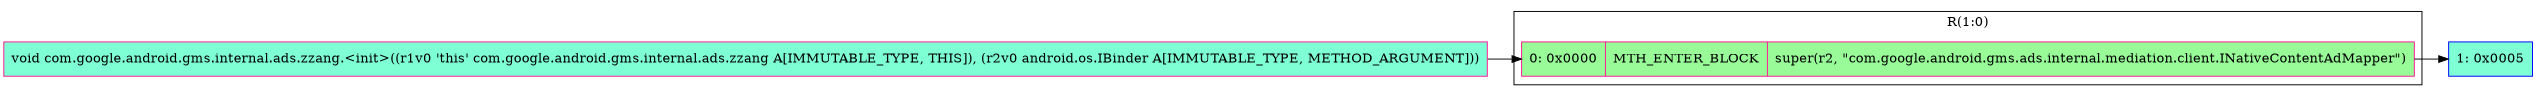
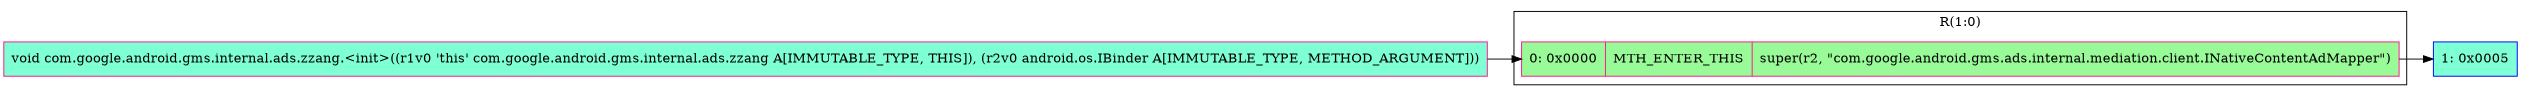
node "0: 0x0000": text "MTH_ENTER_BLOCK" -> "MTH_ENTER_THIS"
